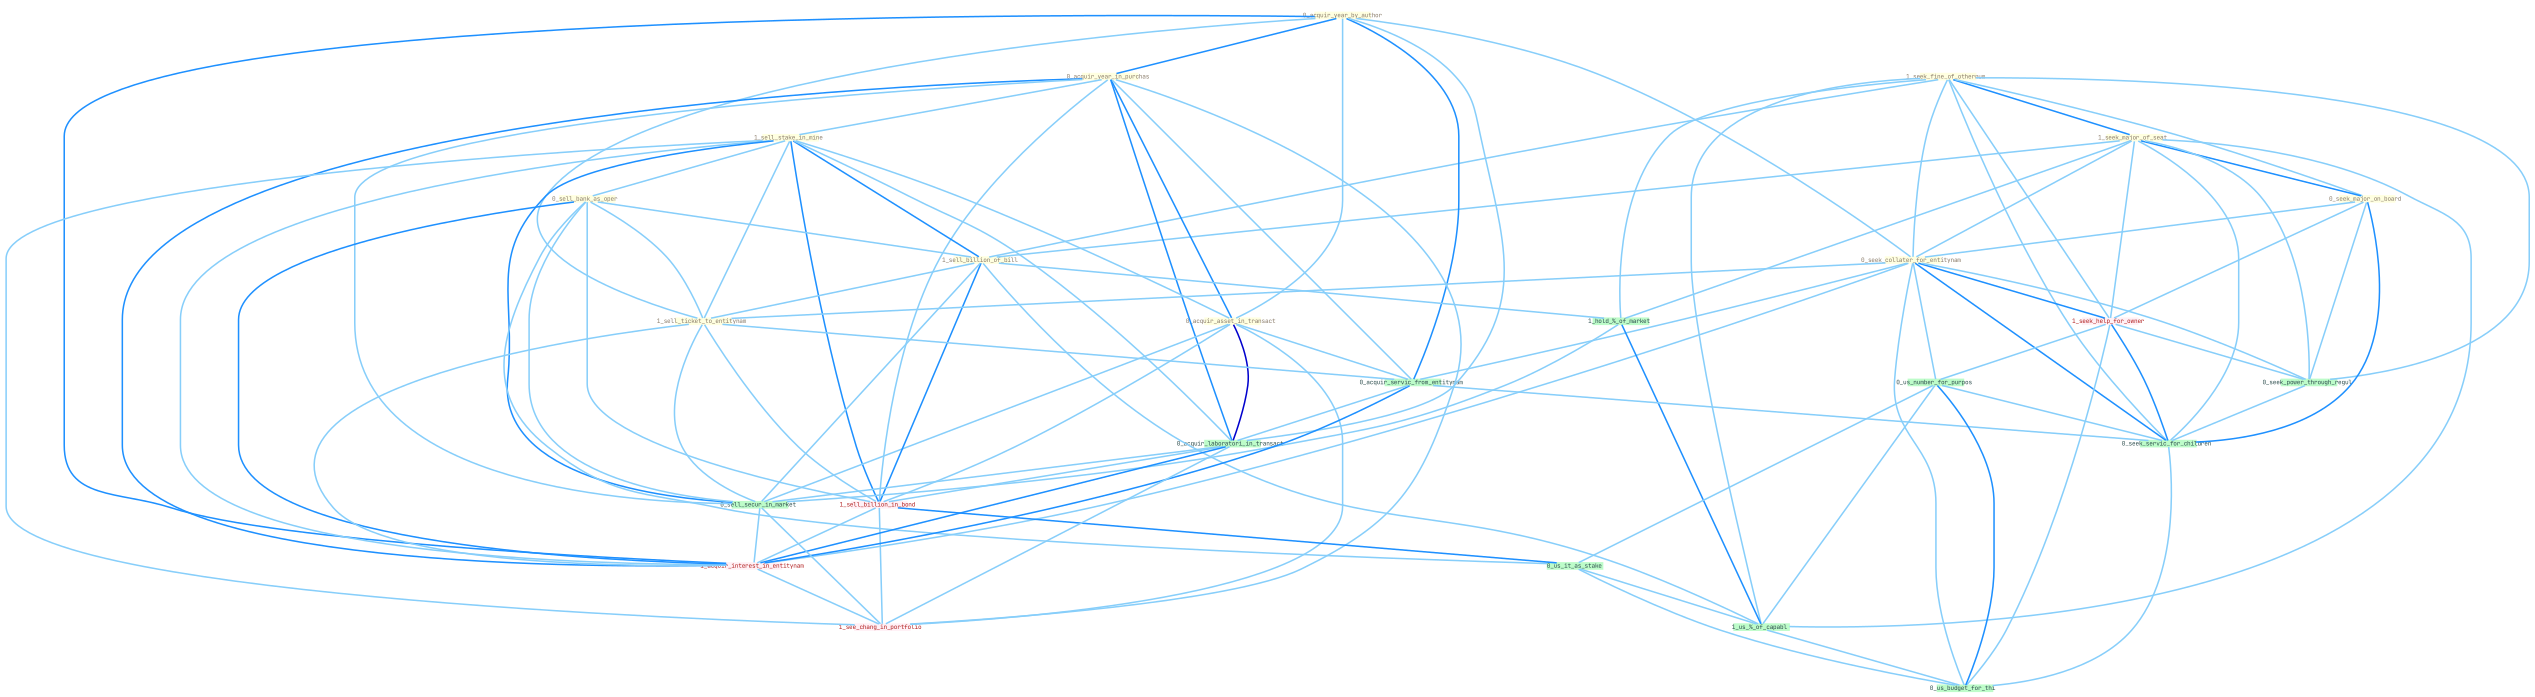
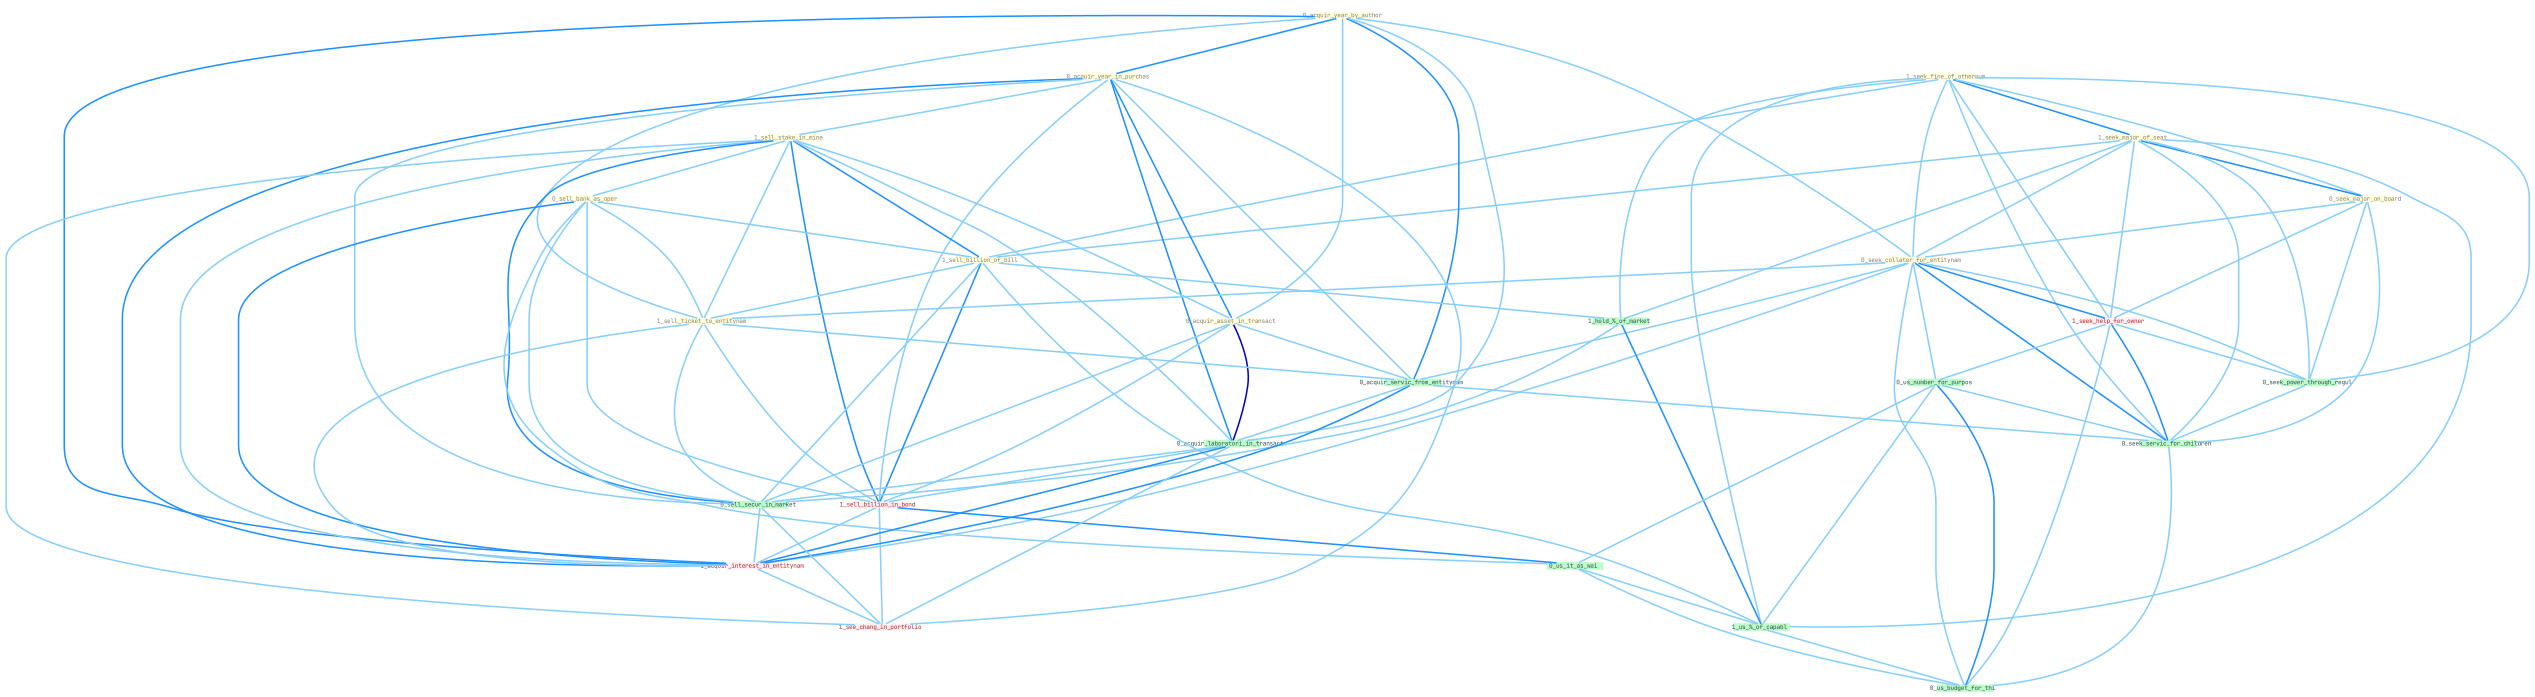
edge "0_seek_major_on_board" -- "0_seek_servic_for_children": color #1e90ff -> #87cefa
node "0_us_it_as_stake": label "0_us_it_as_stake" -> "0_us_it_as_wai"
edge "0_acquir_asset_in_transact" -- "1_see_chang_in_portfolio": removed
